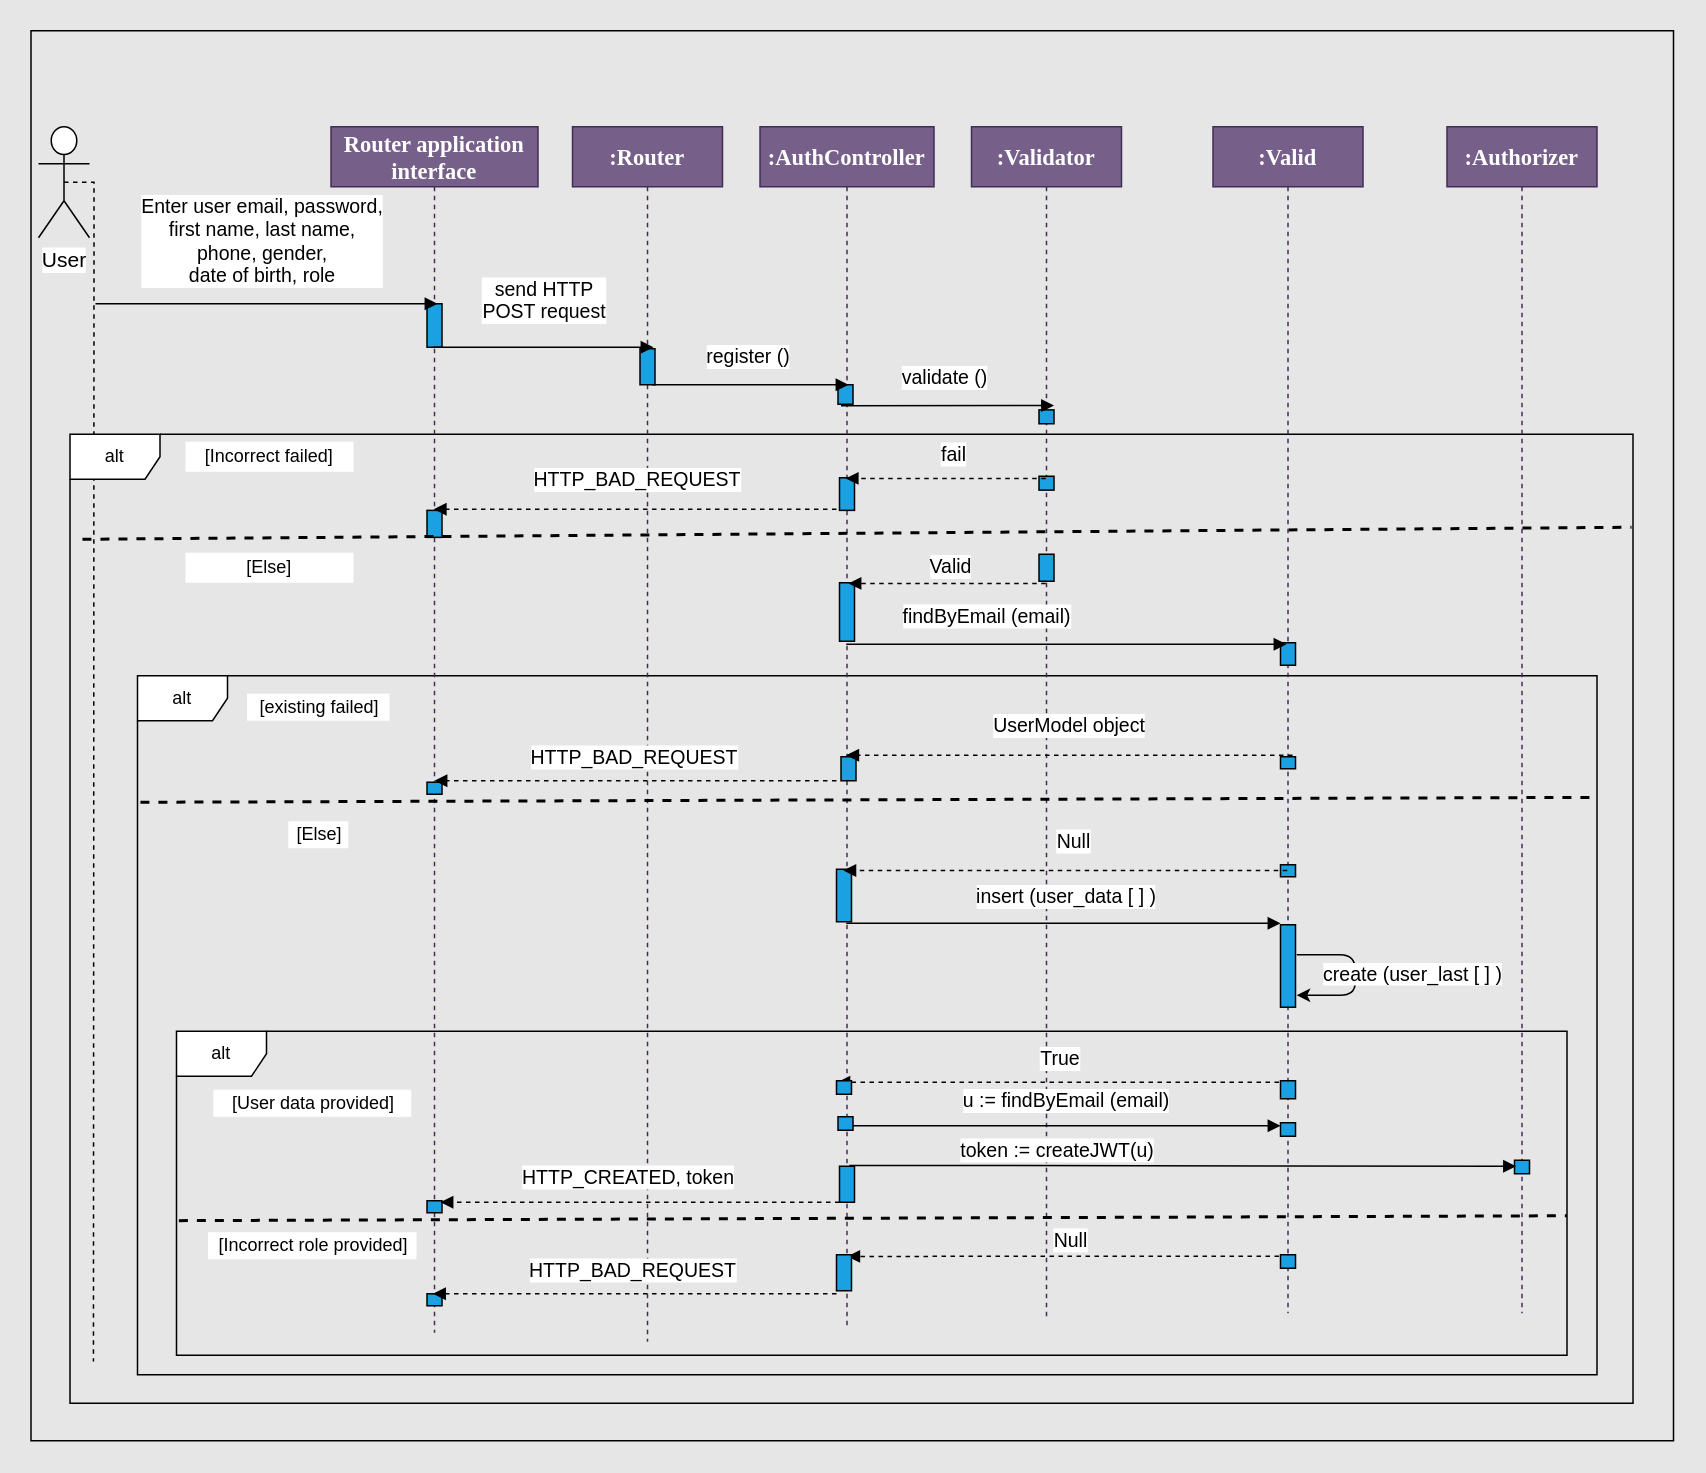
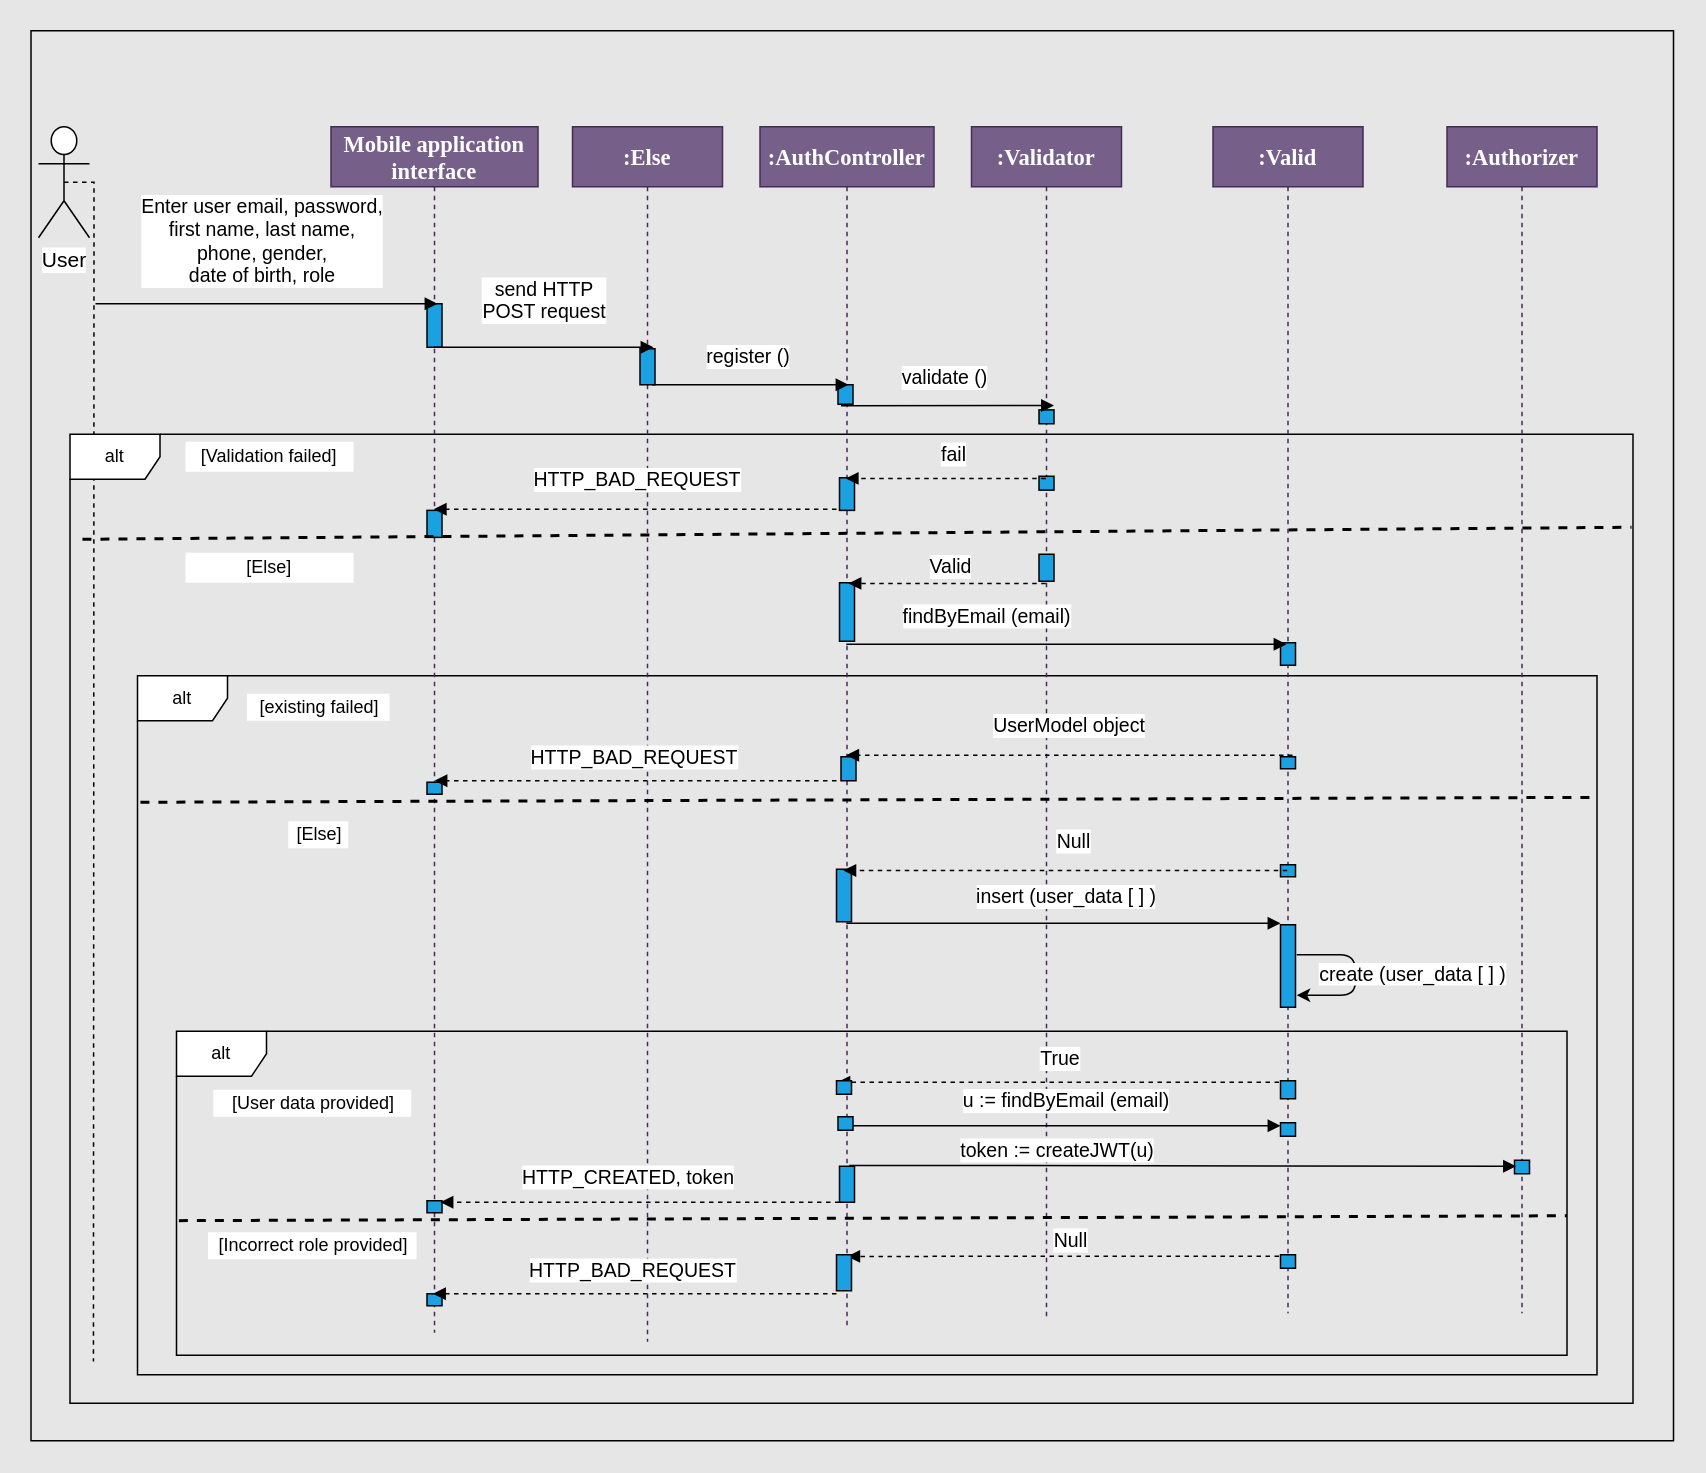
node "Router application interface": label "Router application interface" -> "Mobile application interface"
node ":Router": label ":Router" -> ":Else"
node "[Incorrect failed]": label "[Incorrect failed]" -> "[Validation failed]"
node "create (user_last [ ] )": label "create (user_last [ ] )" -> "create (user_data [ ] )"
